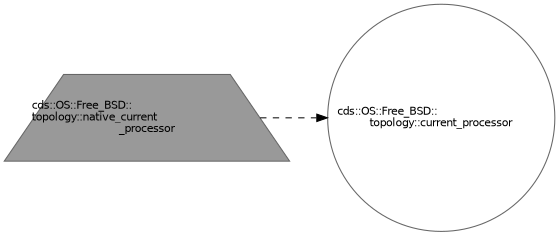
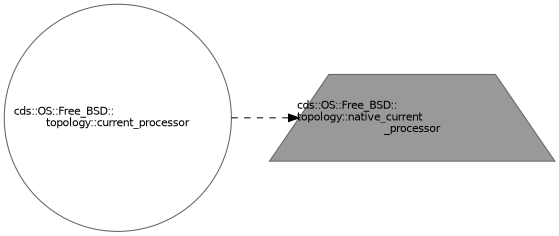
edge "cds::OS::Free_BSD:: topology::native_current _processor" -> "cds::OS::Free_BSD:: topology::current_processor": reversed
